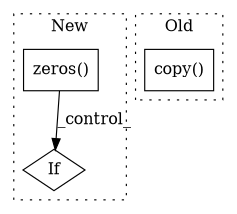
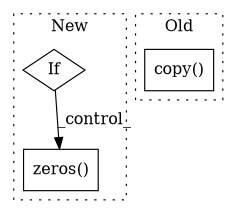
edge "zeros()" -> "If": reversed
